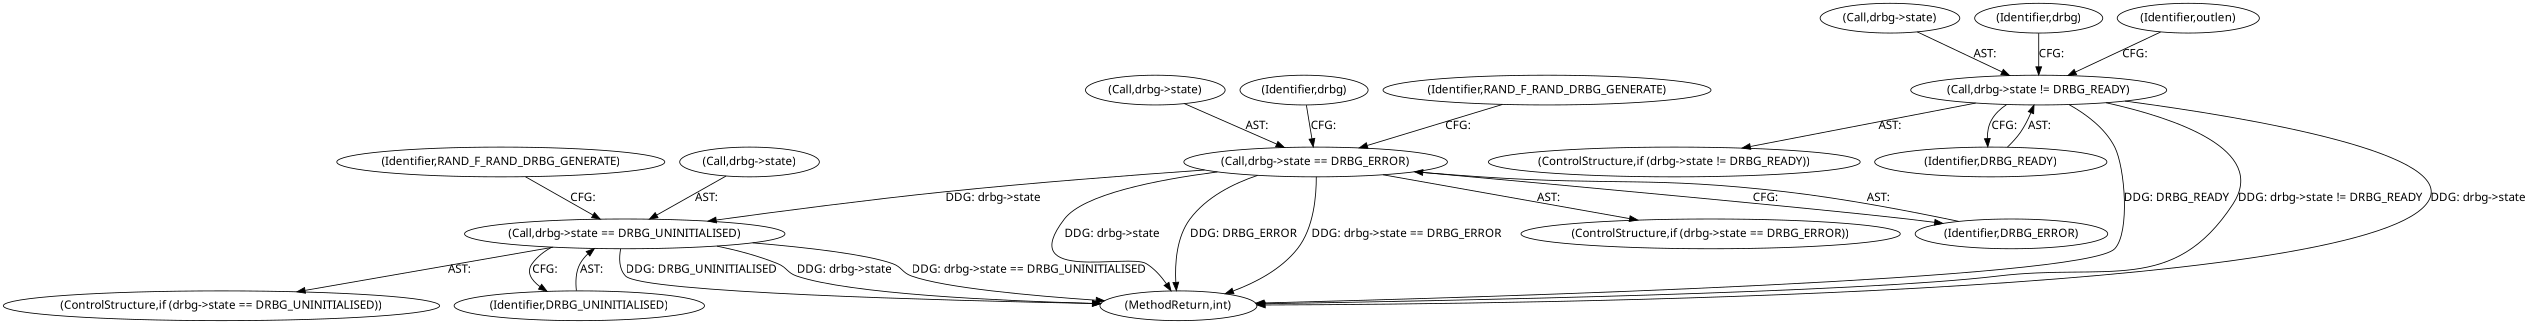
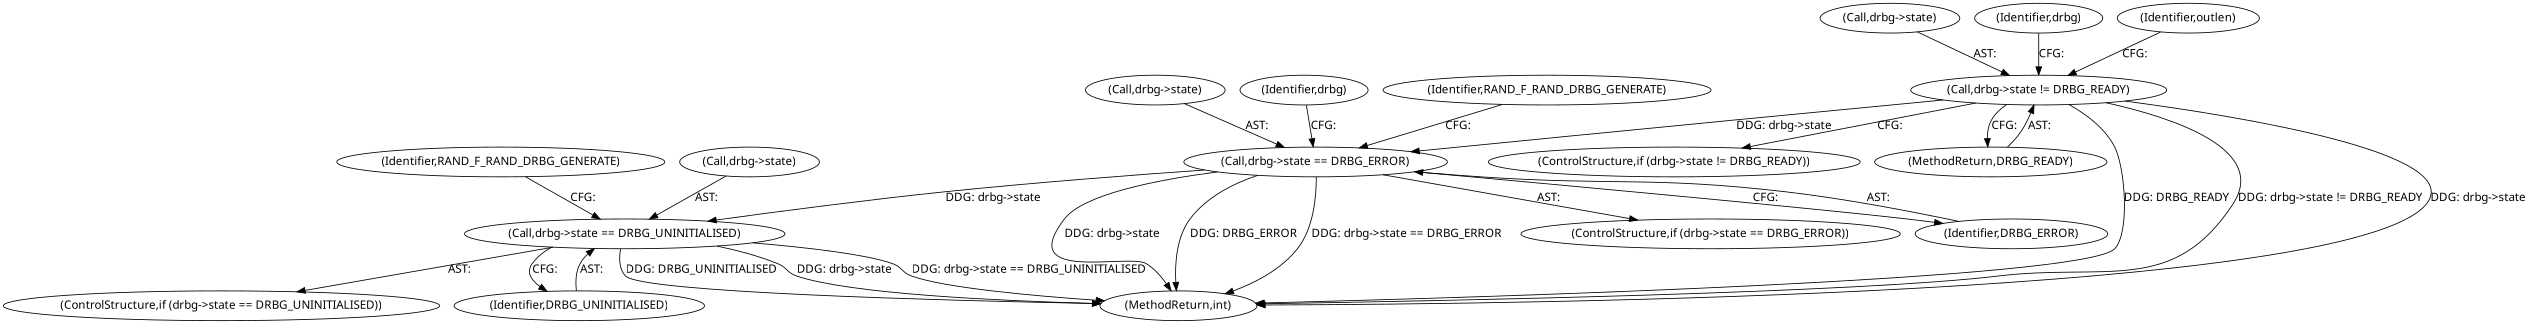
edge "(Call,drbg->state != DRBG_READY)" -> "(Call,drbg->state == DRBG_ERROR)": added, label "DDG: drbg->state"
edge "(Call,drbg->state != DRBG_READY)" -> "(ControlStructure,if (drbg->state != DRBG_READY))": label "AST: " -> "CFG: "
node "(Identifier,DRBG_READY)": label "(Identifier,DRBG_READY)" -> "(MethodReturn,DRBG_READY)"
